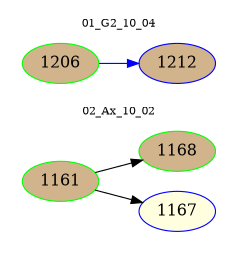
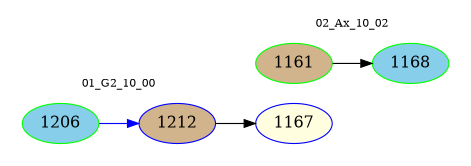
cluster "01_G2_10_04": label "01_G2_10_04" -> "01_G2_10_00"
node "1206": fillcolor tan -> skyblue
node "1168": fillcolor tan -> skyblue
edge "1161" -> "1167": now "1212" -> "1167"
